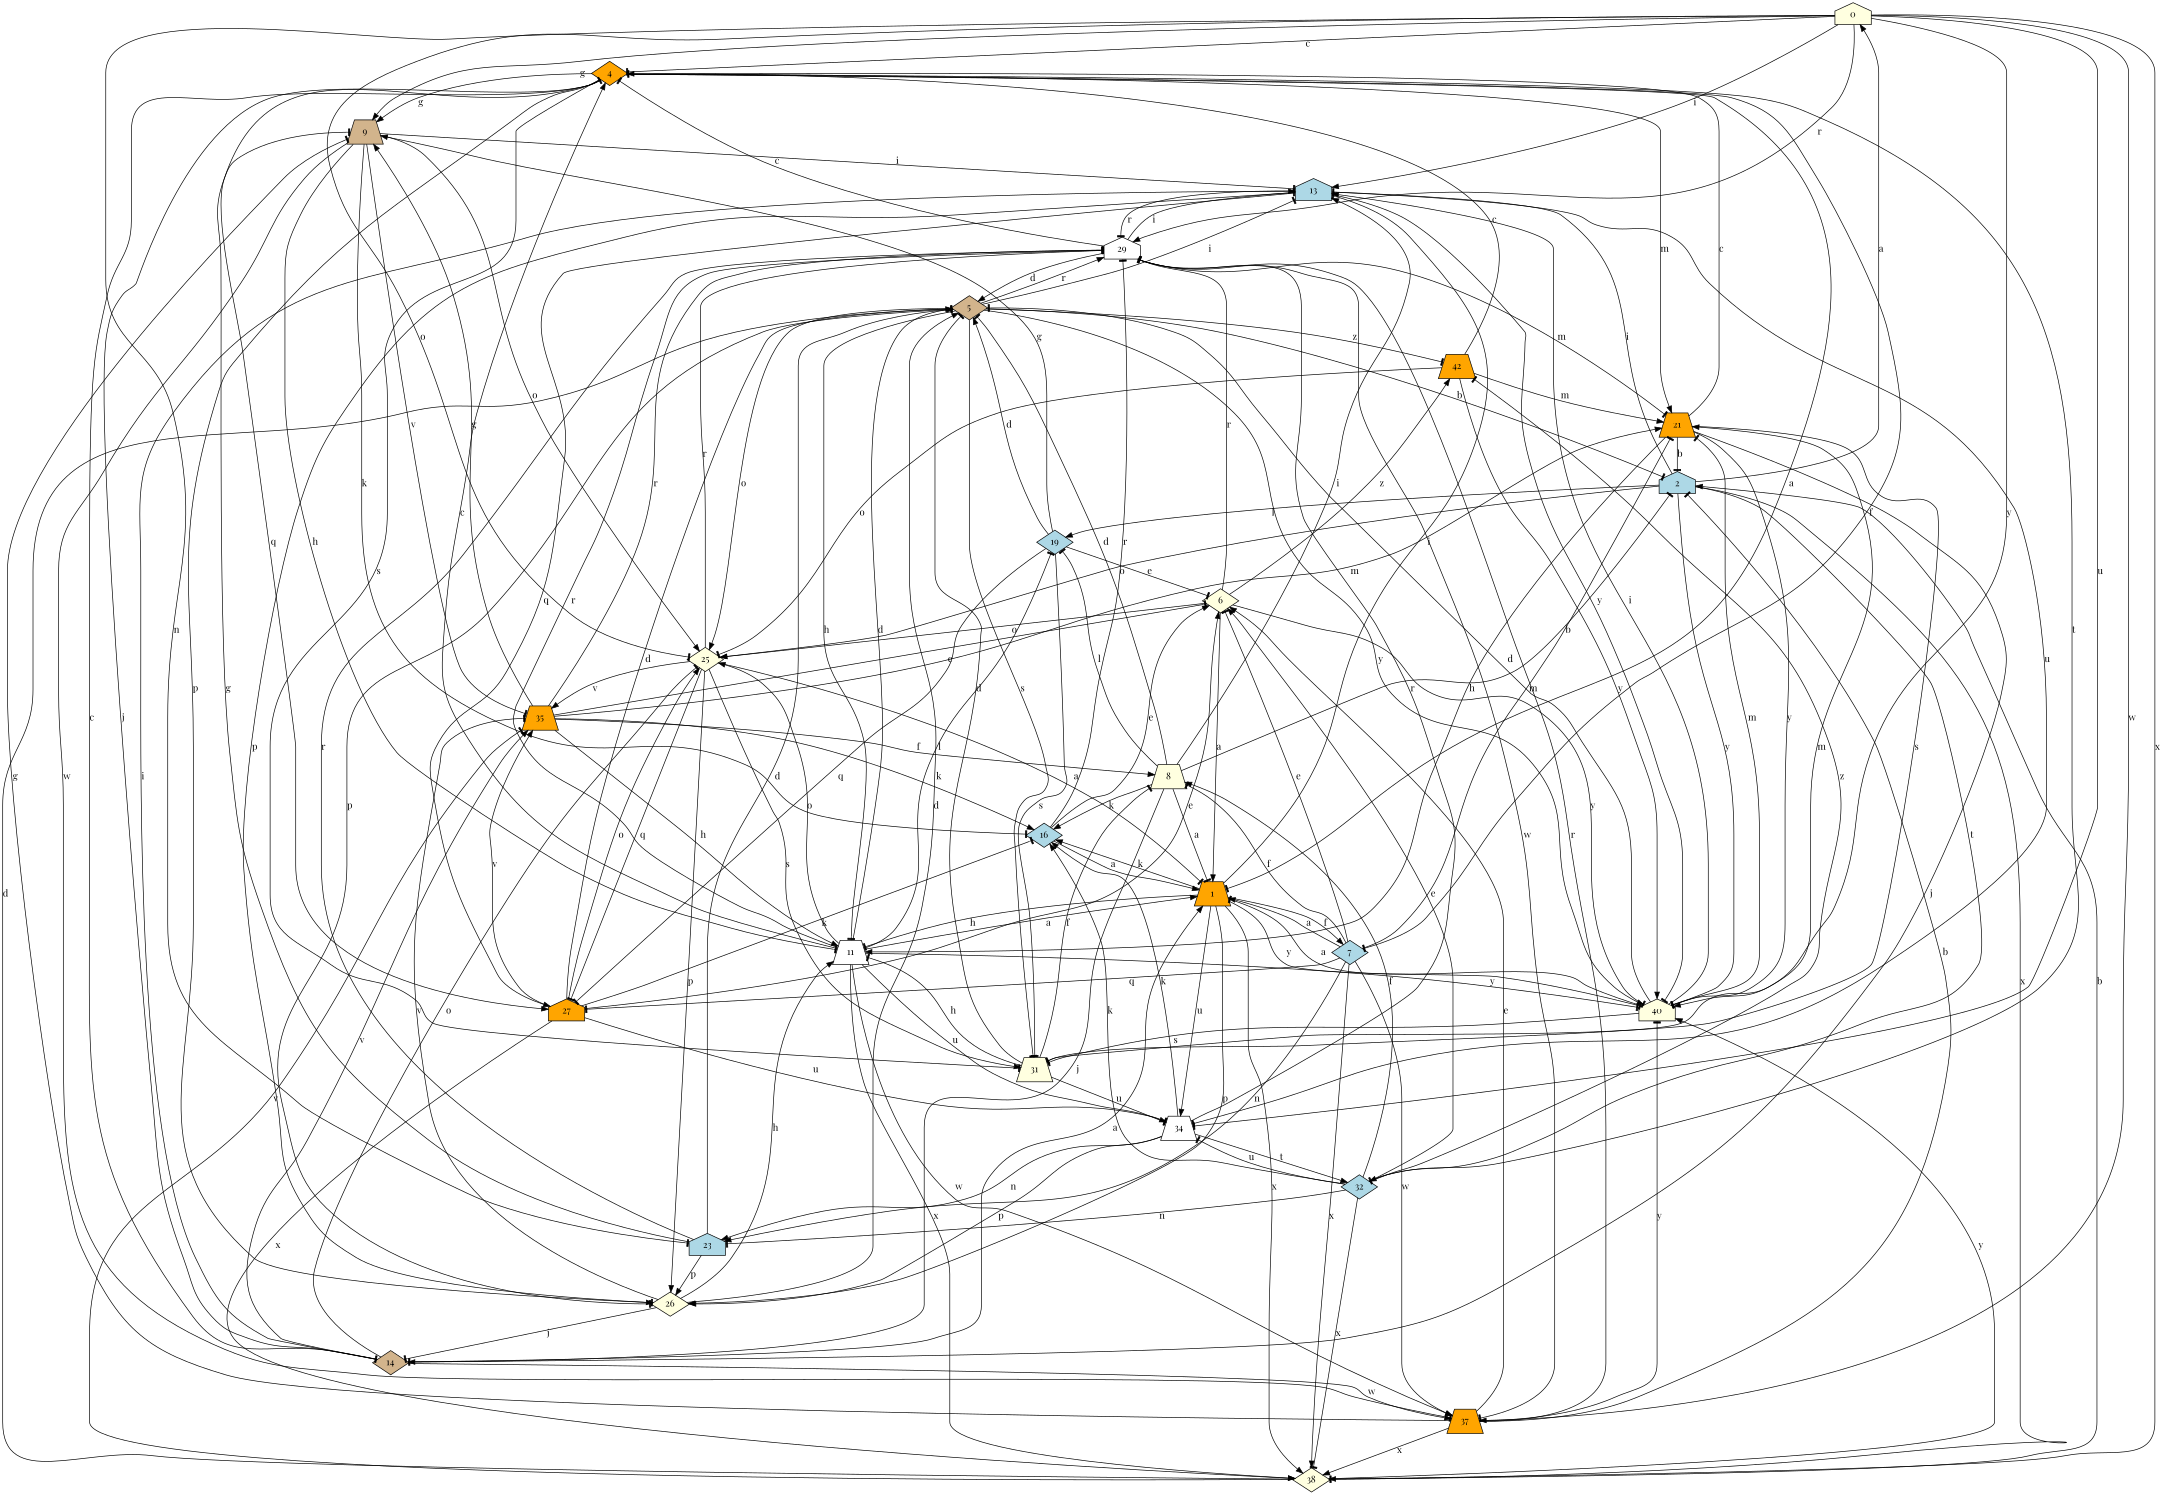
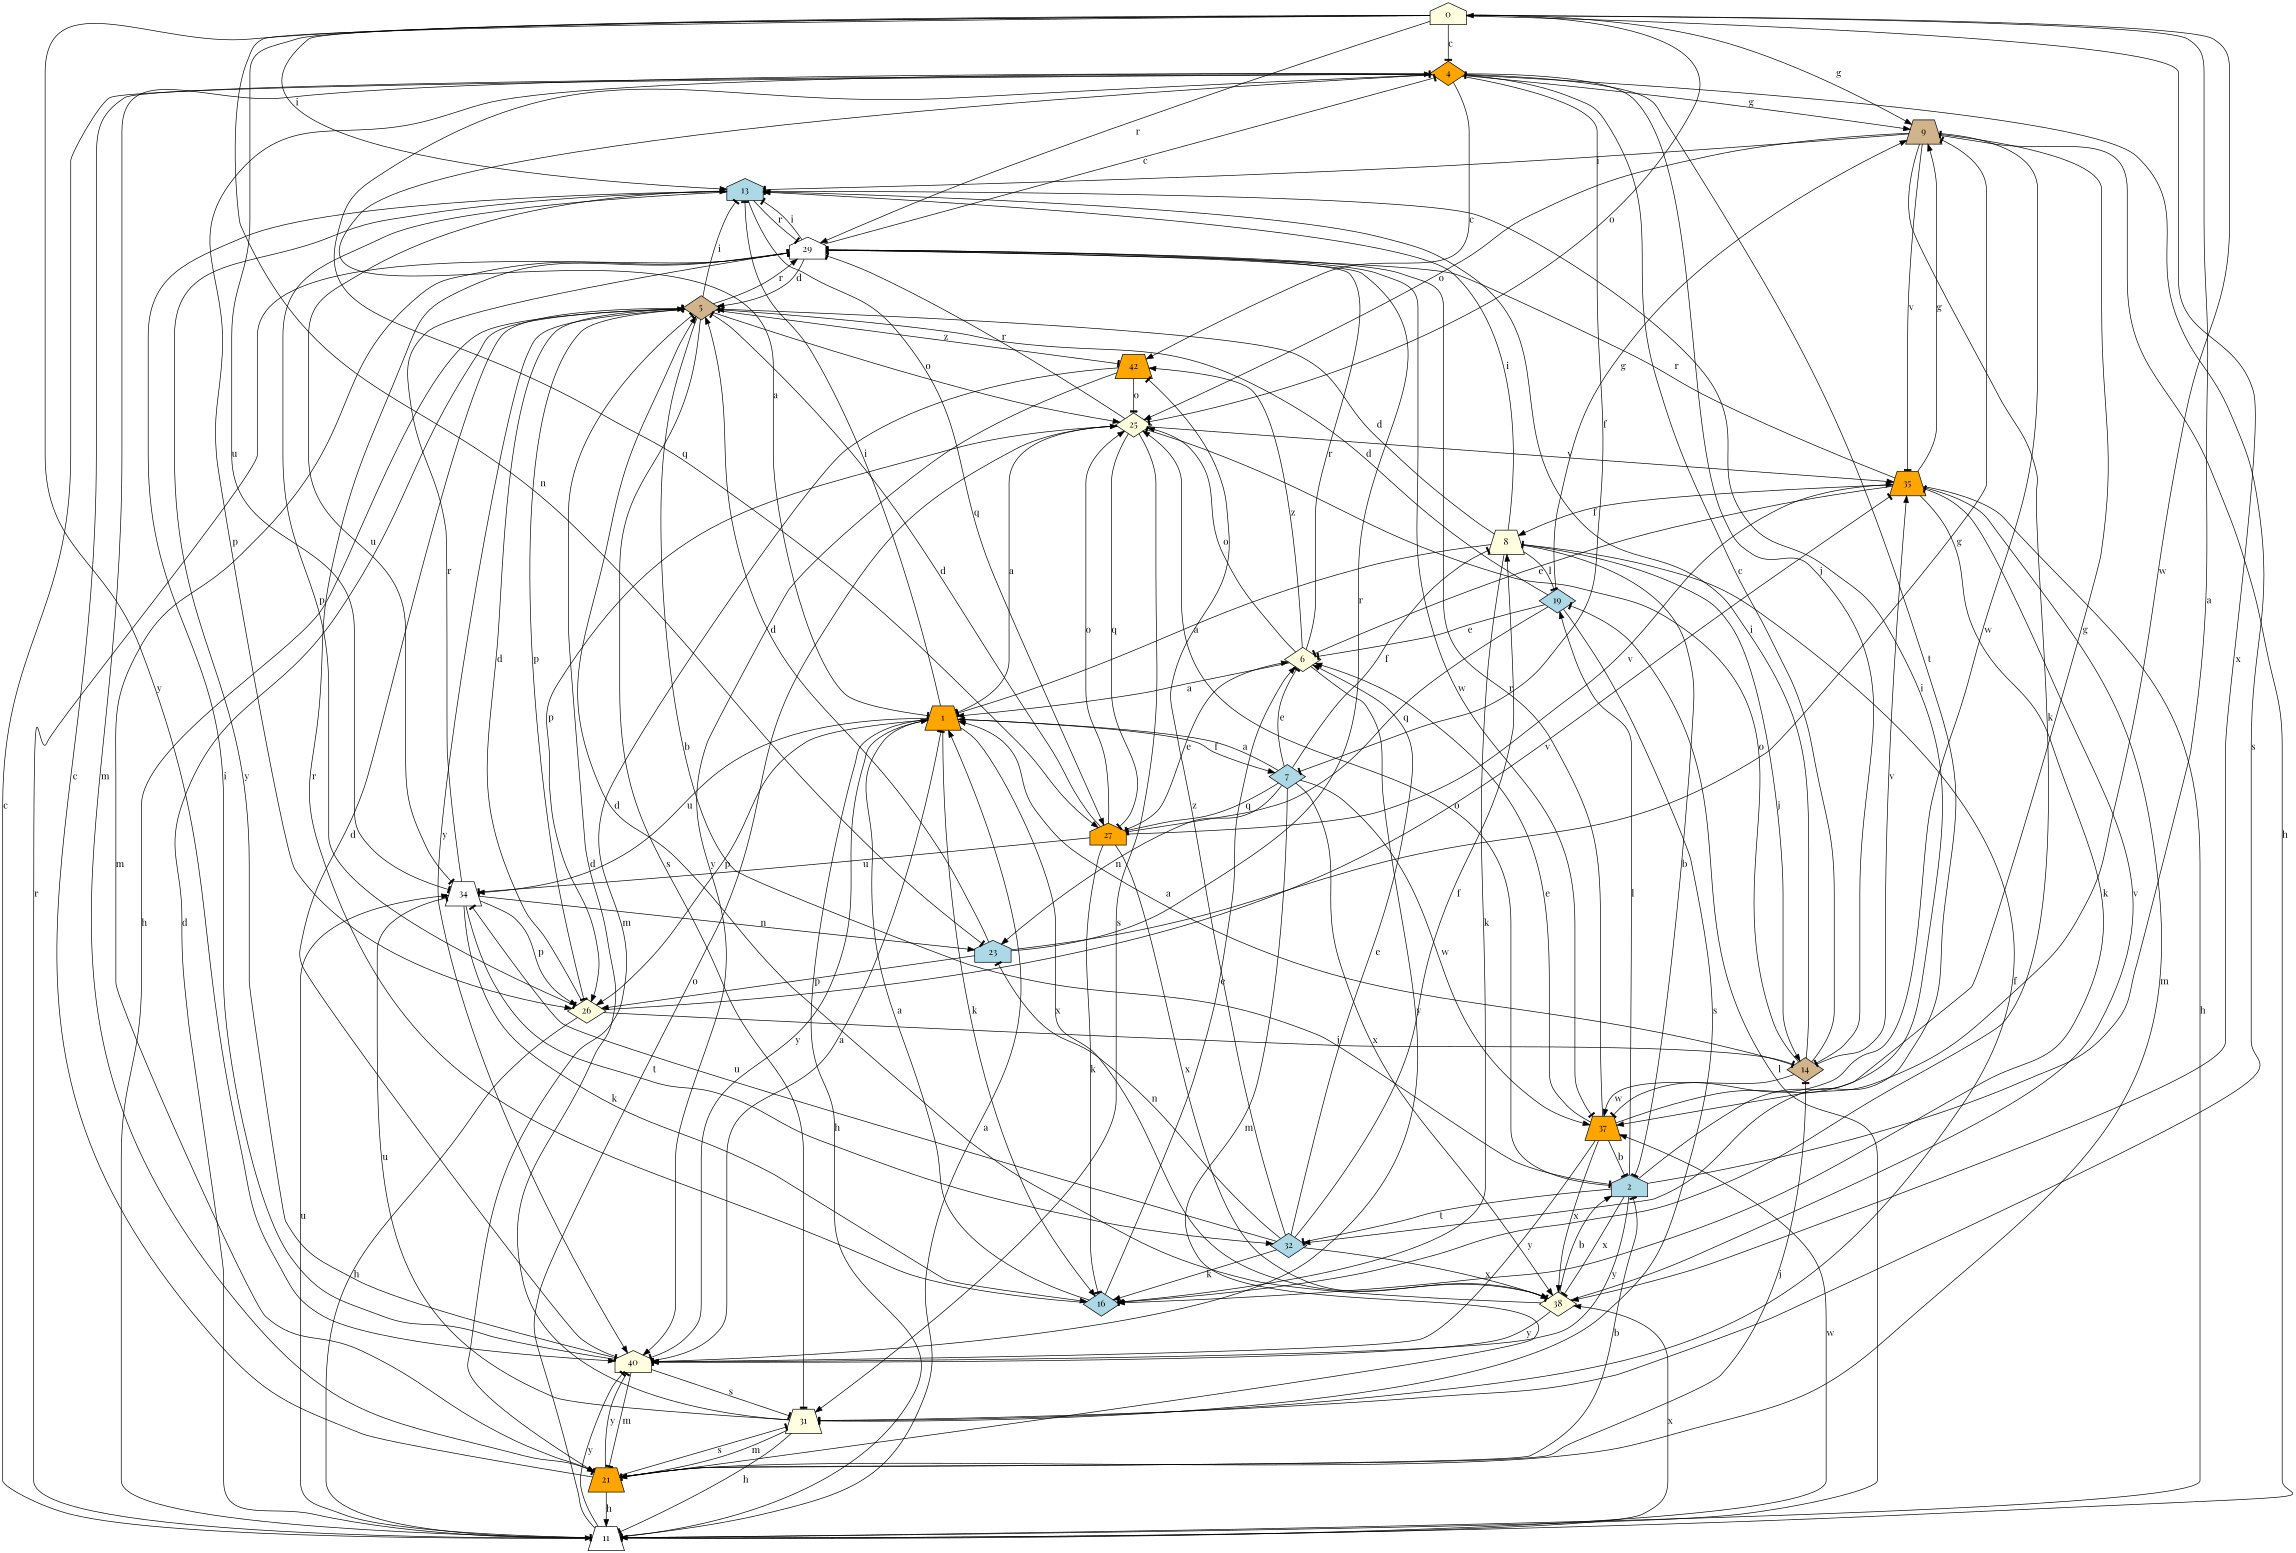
edge "42" -> "4": reversed
edge "6" -> "40": arrowhead tee -> normal
